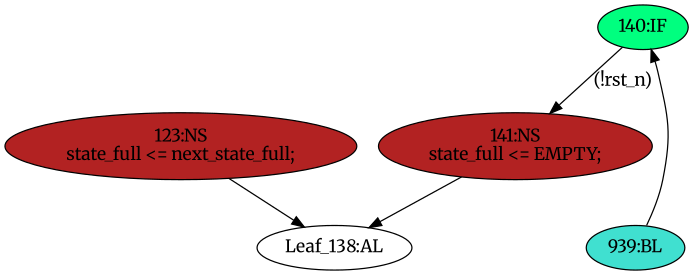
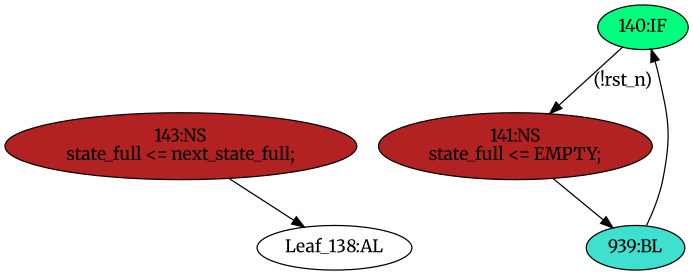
node "123:NS state_full <= next_state_full;": label "123:NS state_full <= next_state_full;" -> "143:NS state_full <= next_state_full;"
edge "141:NS state_full <= EMPTY;" -> "Leaf_138:AL": now "141:NS state_full <= EMPTY;" -> "939:BL"
